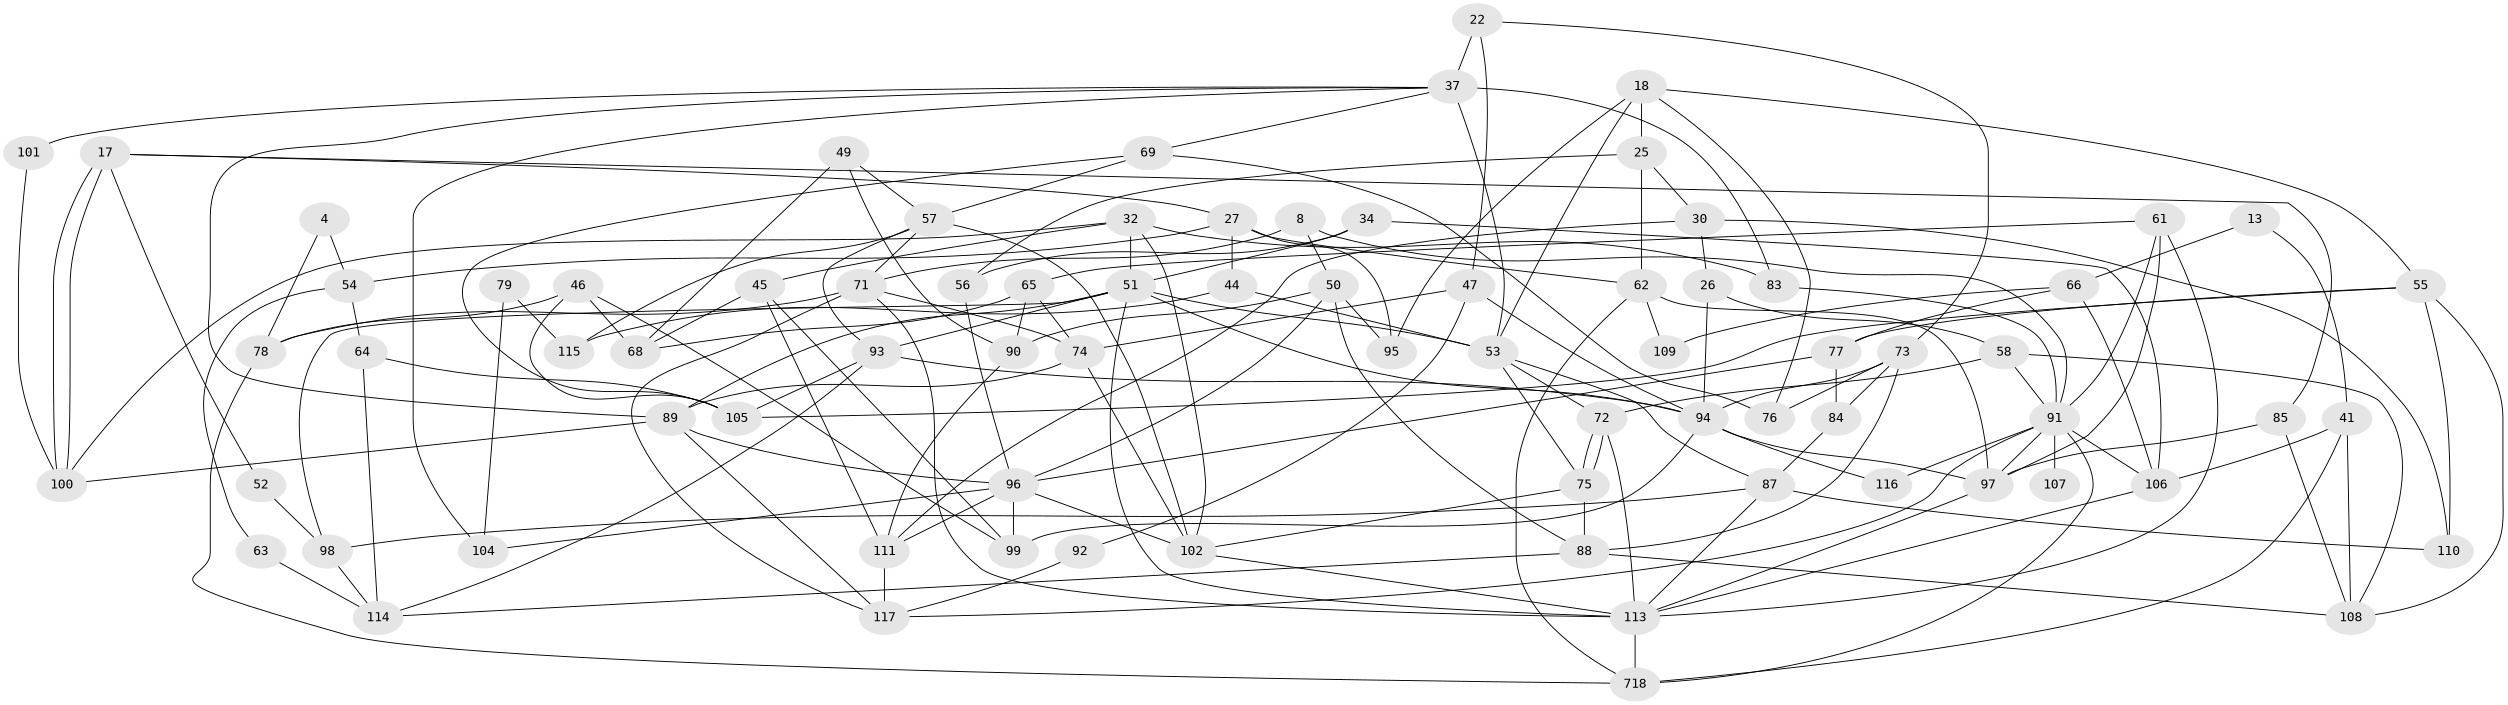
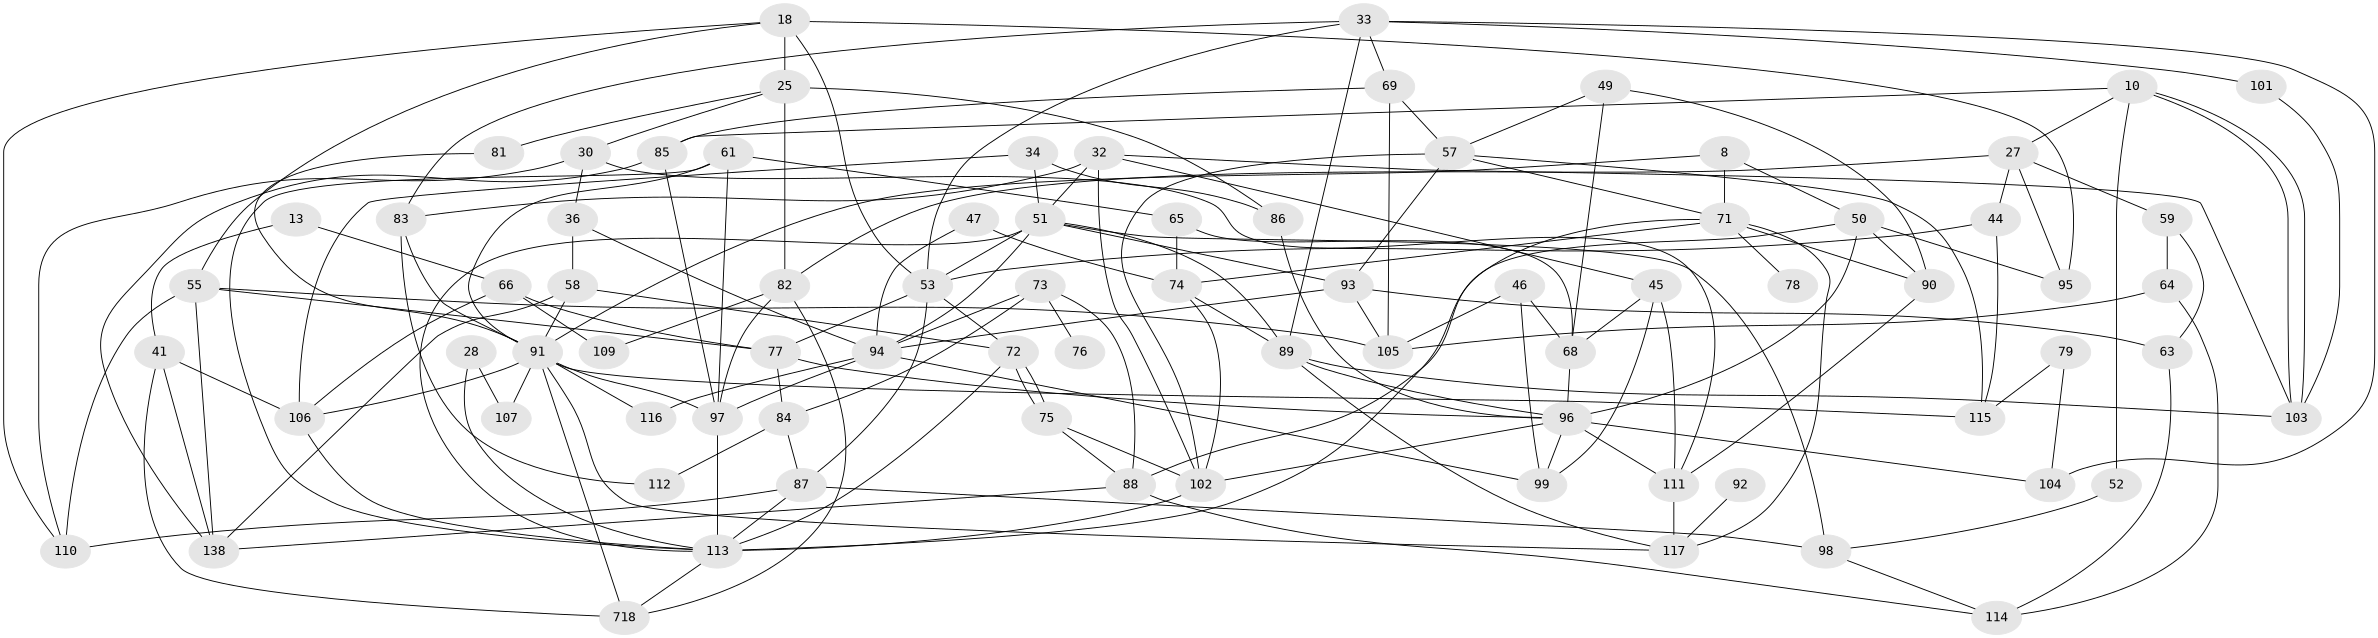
node "22": removed
node "37": label "37" -> "33"
node "17": label "17" -> "10"
node "81": added
node "4": removed
edge "18" -- "76": now "18" -- "110"
edge "69" -- "76": now "69" -- "85"
node "54": label "54" -> "59"
node "56": label "56" -> "86"
node "62": label "62" -> "82"
node "26": label "26" -> "36"
edge "46" -- "78": removed
edge "65" -- "90": now "71" -- "90"
node "28": added
edge "68" -- "96": added
edge "91" -- "115": added
edge "53" -- "75": now "53" -- "77"
edge "47" -- "92": removed
node "100": label "100" -> "103"
node "112": added
edge "93" -- "114": now "93" -- "63"
node "108": label "108" -> "138"
edge "78" -- "718": removed
